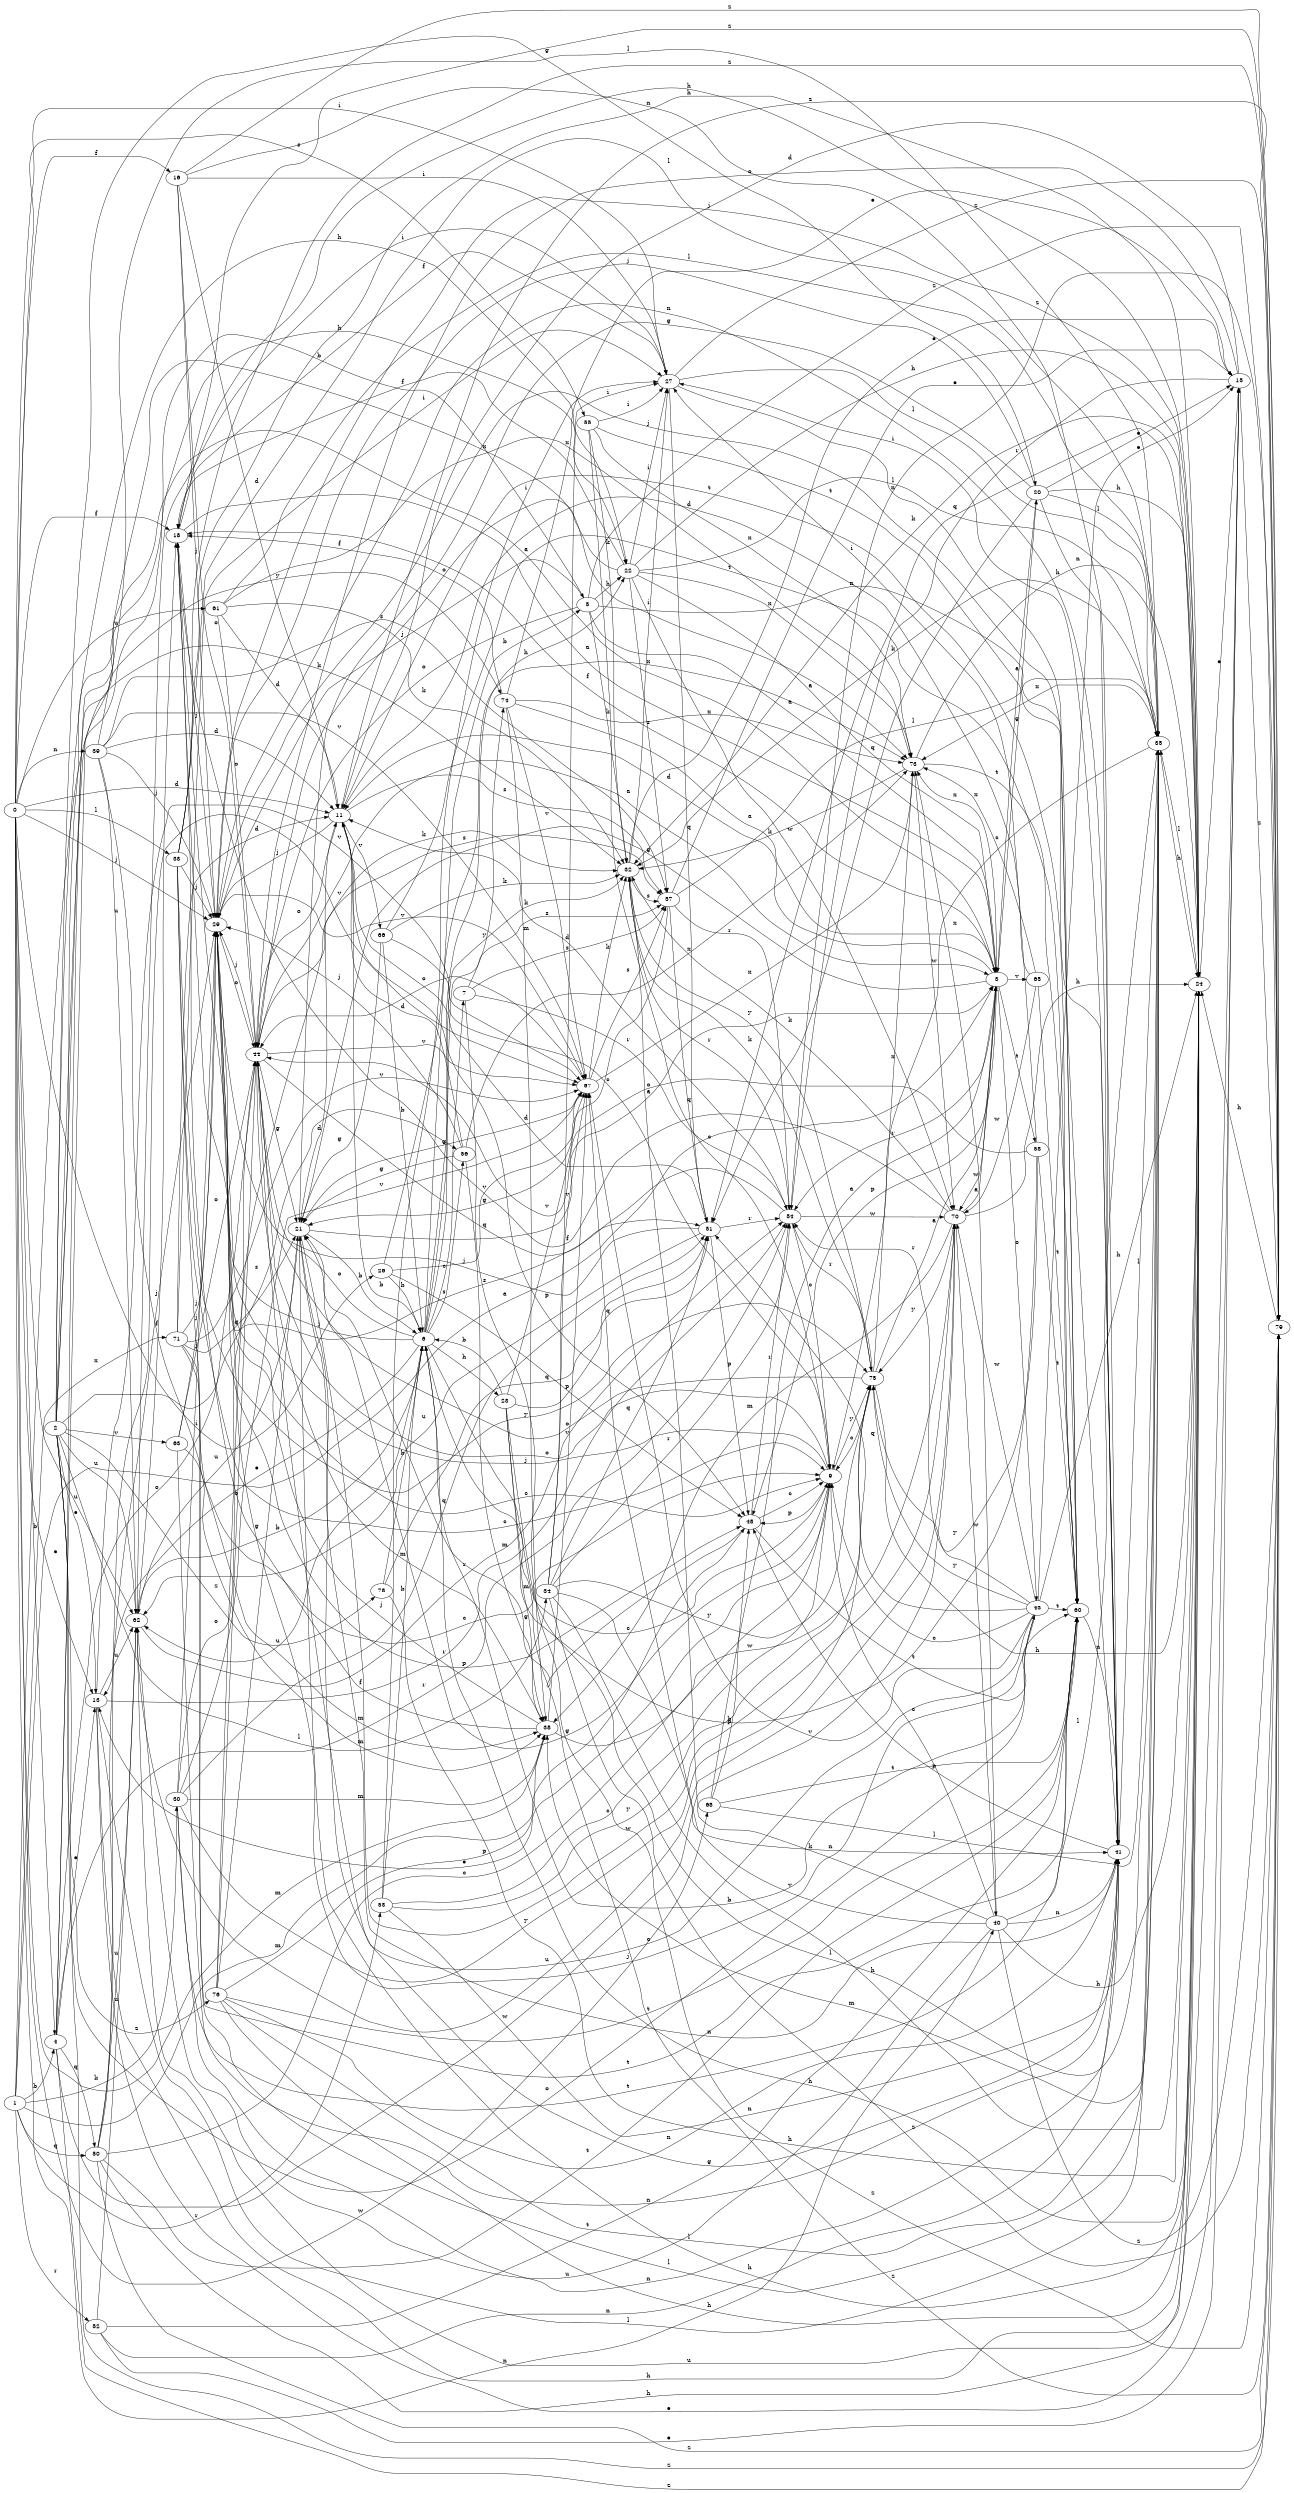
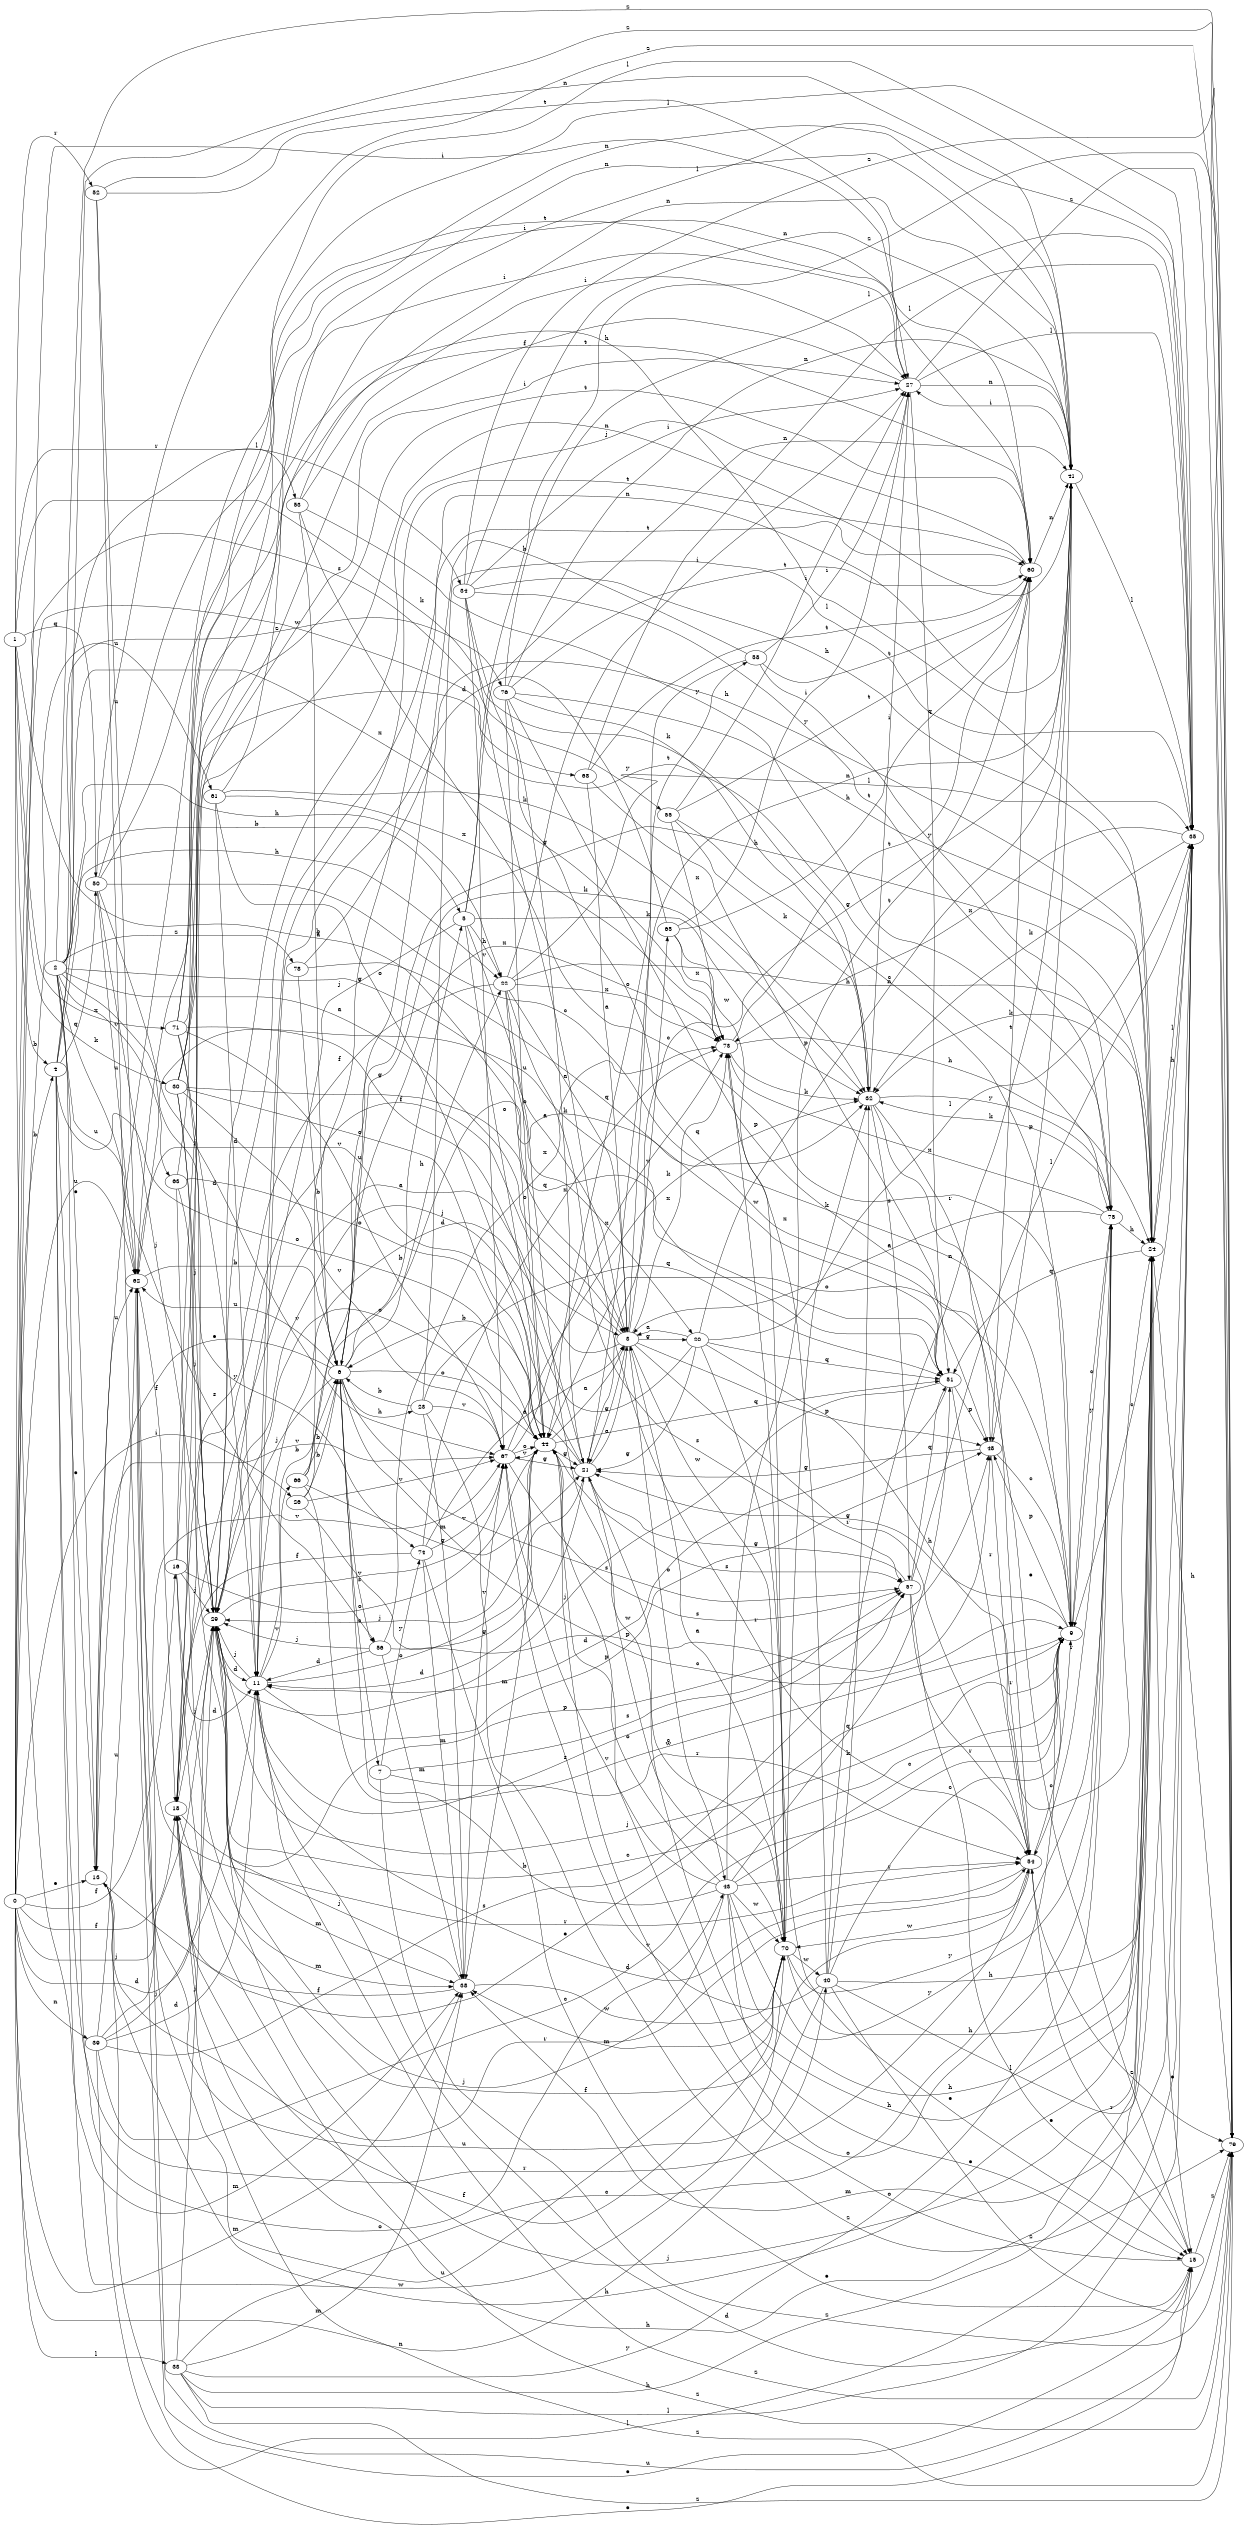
edge "65" -> "27": added, label "i"
edge "54" -> "18": label "s" -> "f"
edge "29" -> "11": added, label "d"
